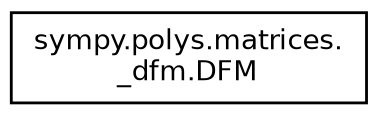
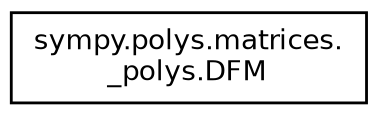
node "sympy.polys.matrices. _dfm.DFM": label "sympy.polys.matrices. _dfm.DFM" -> "sympy.polys.matrices. _polys.DFM"
